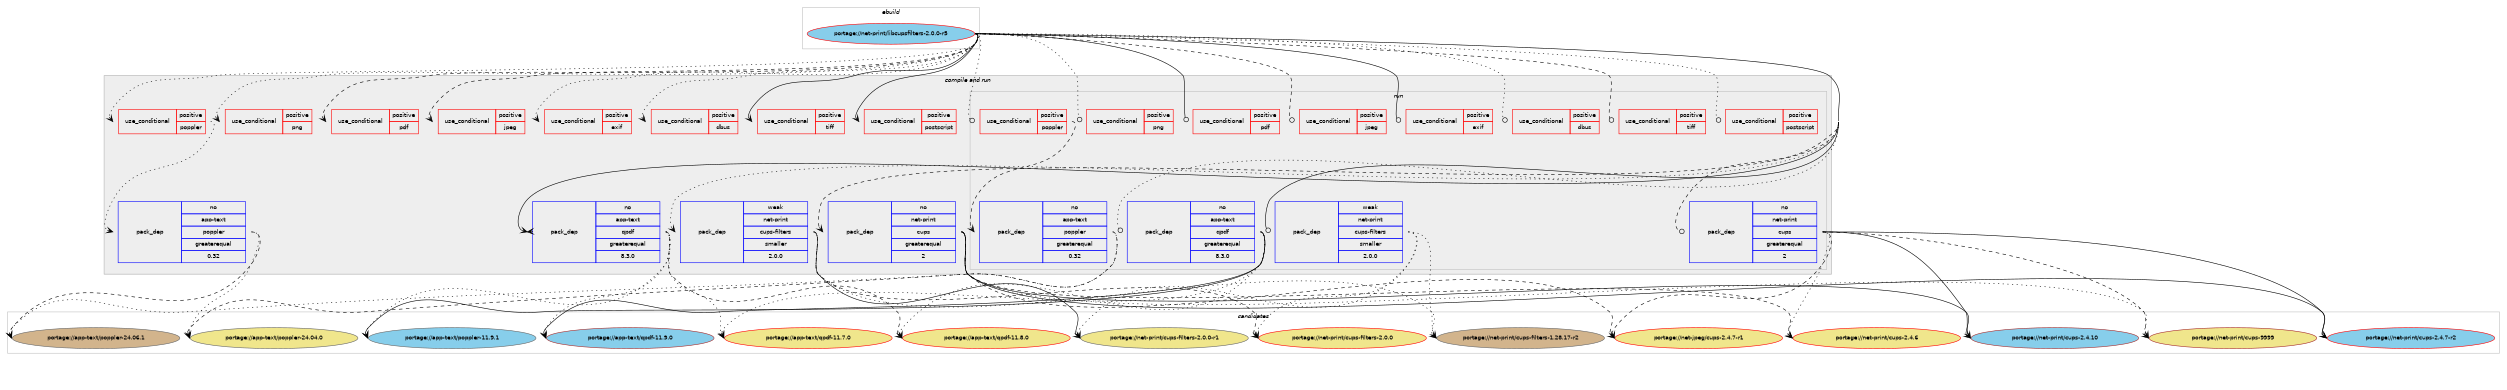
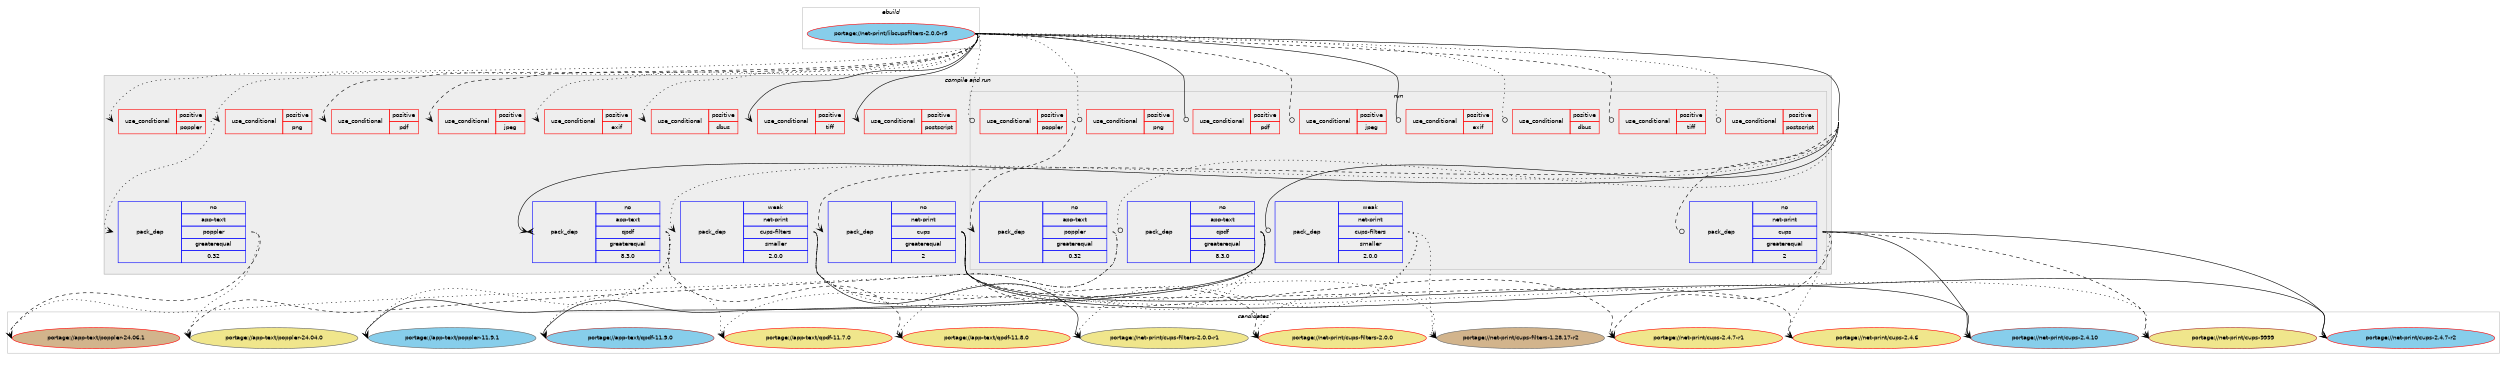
node "portage://app-text/poppler-24.06.1": color gray40 -> red
node "portage://net-jpeg/cups-2.4.7-r1": label "portage://net-jpeg/cups-2.4.7-r1" -> "portage://net-print/cups-2.4.7-r1"
